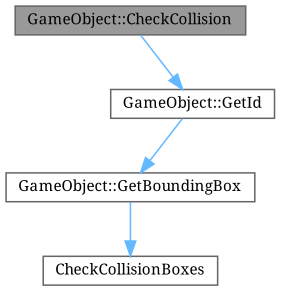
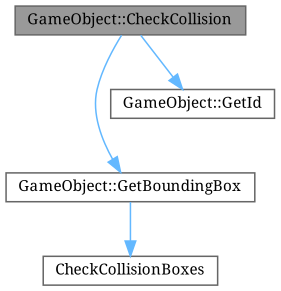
edge "GameObject::GetId" -> "GameObject::GetBoundingBox": now "GameObject::CheckCollision" -> "GameObject::GetBoundingBox"
